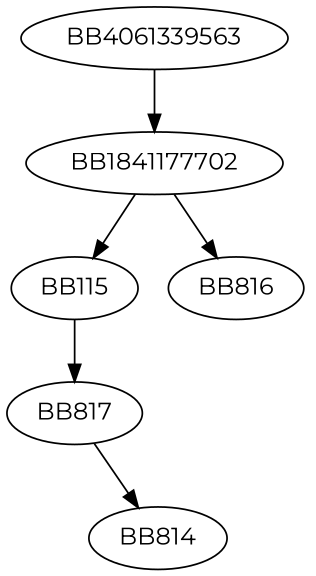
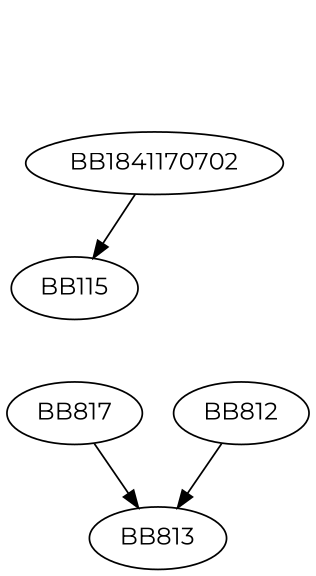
node "BB4061339563": removed
node "BB1841177702": label "BB1841177702" -> "BB1841170702"
node "BB816": removed
edge "BB115" -> "BB817": removed
node "BB812": added
node "BB814": label "BB814" -> "BB813"
